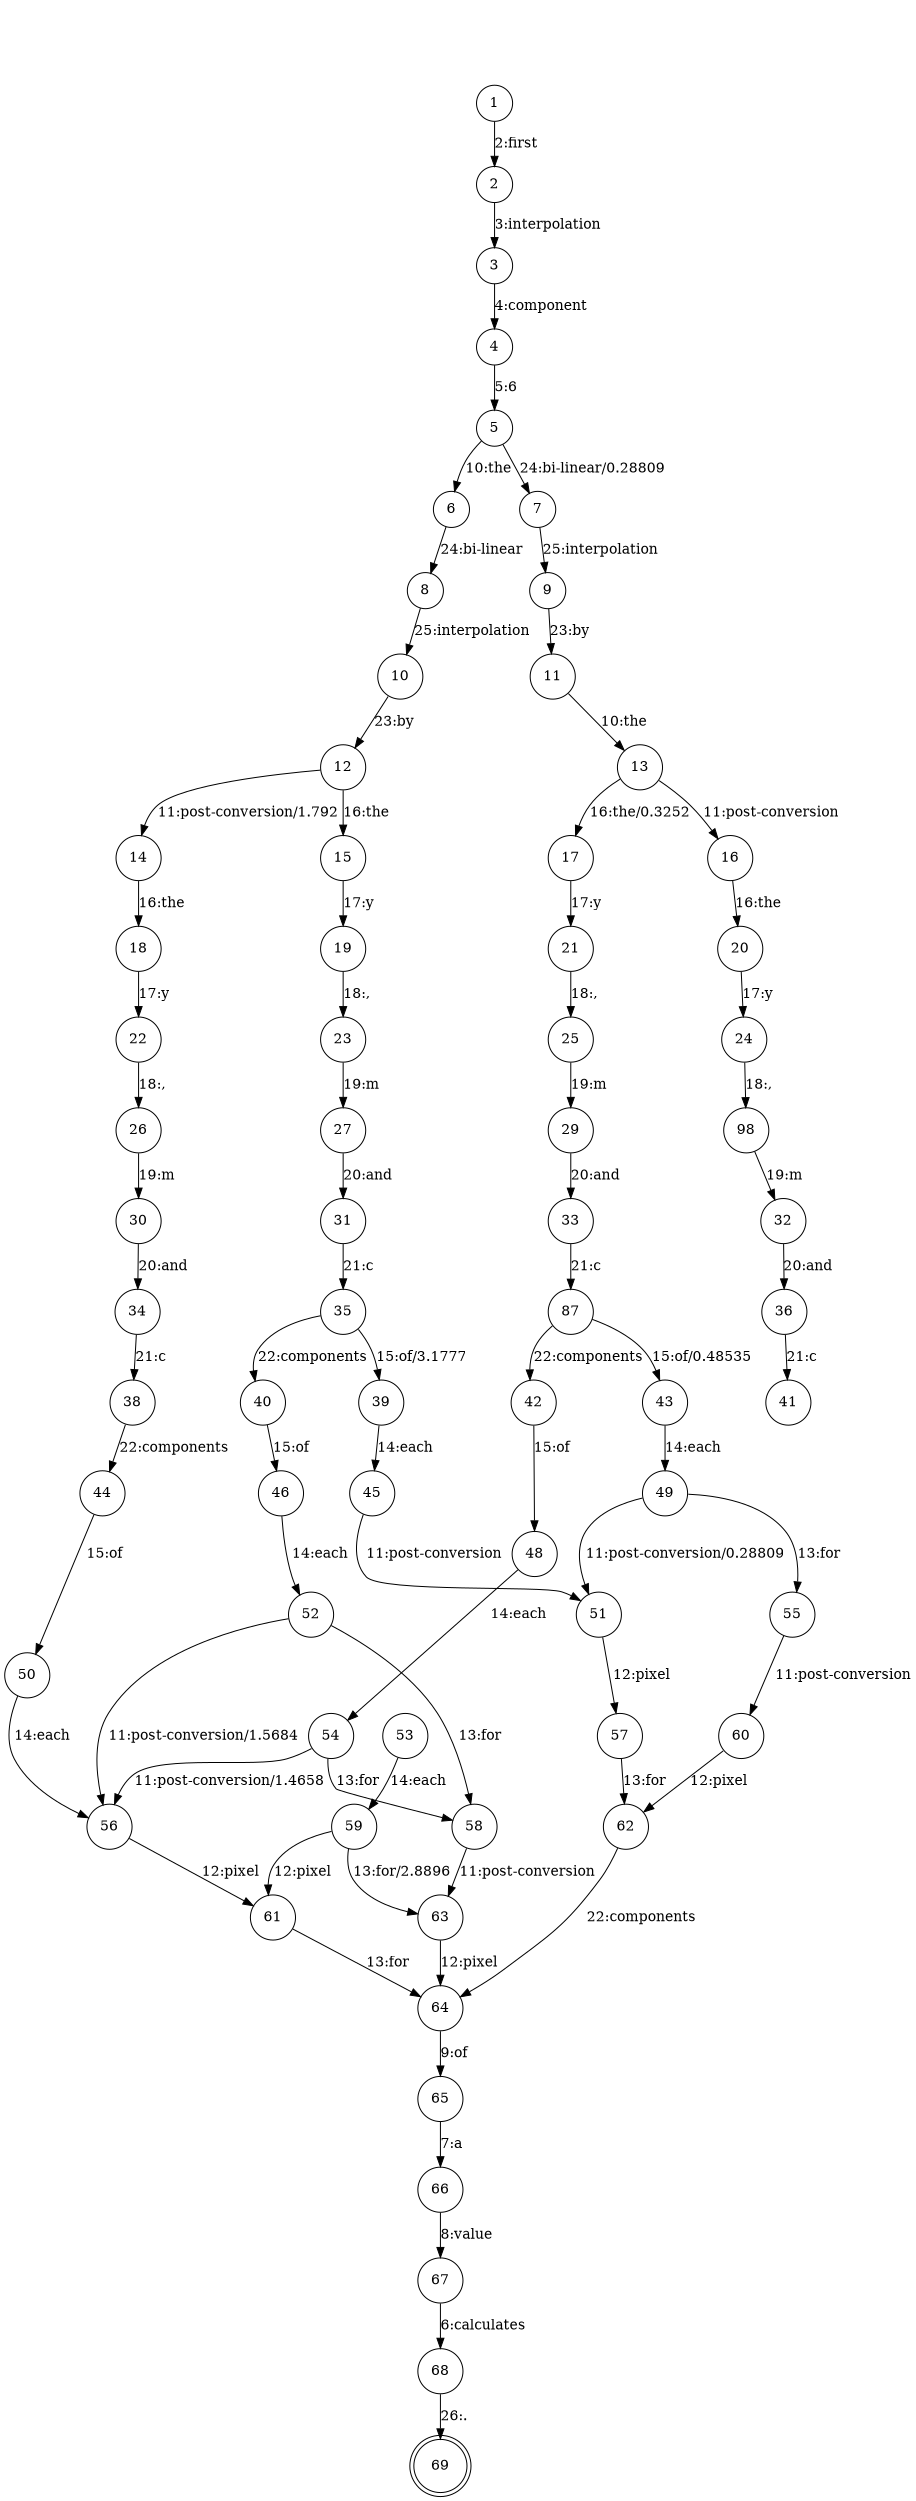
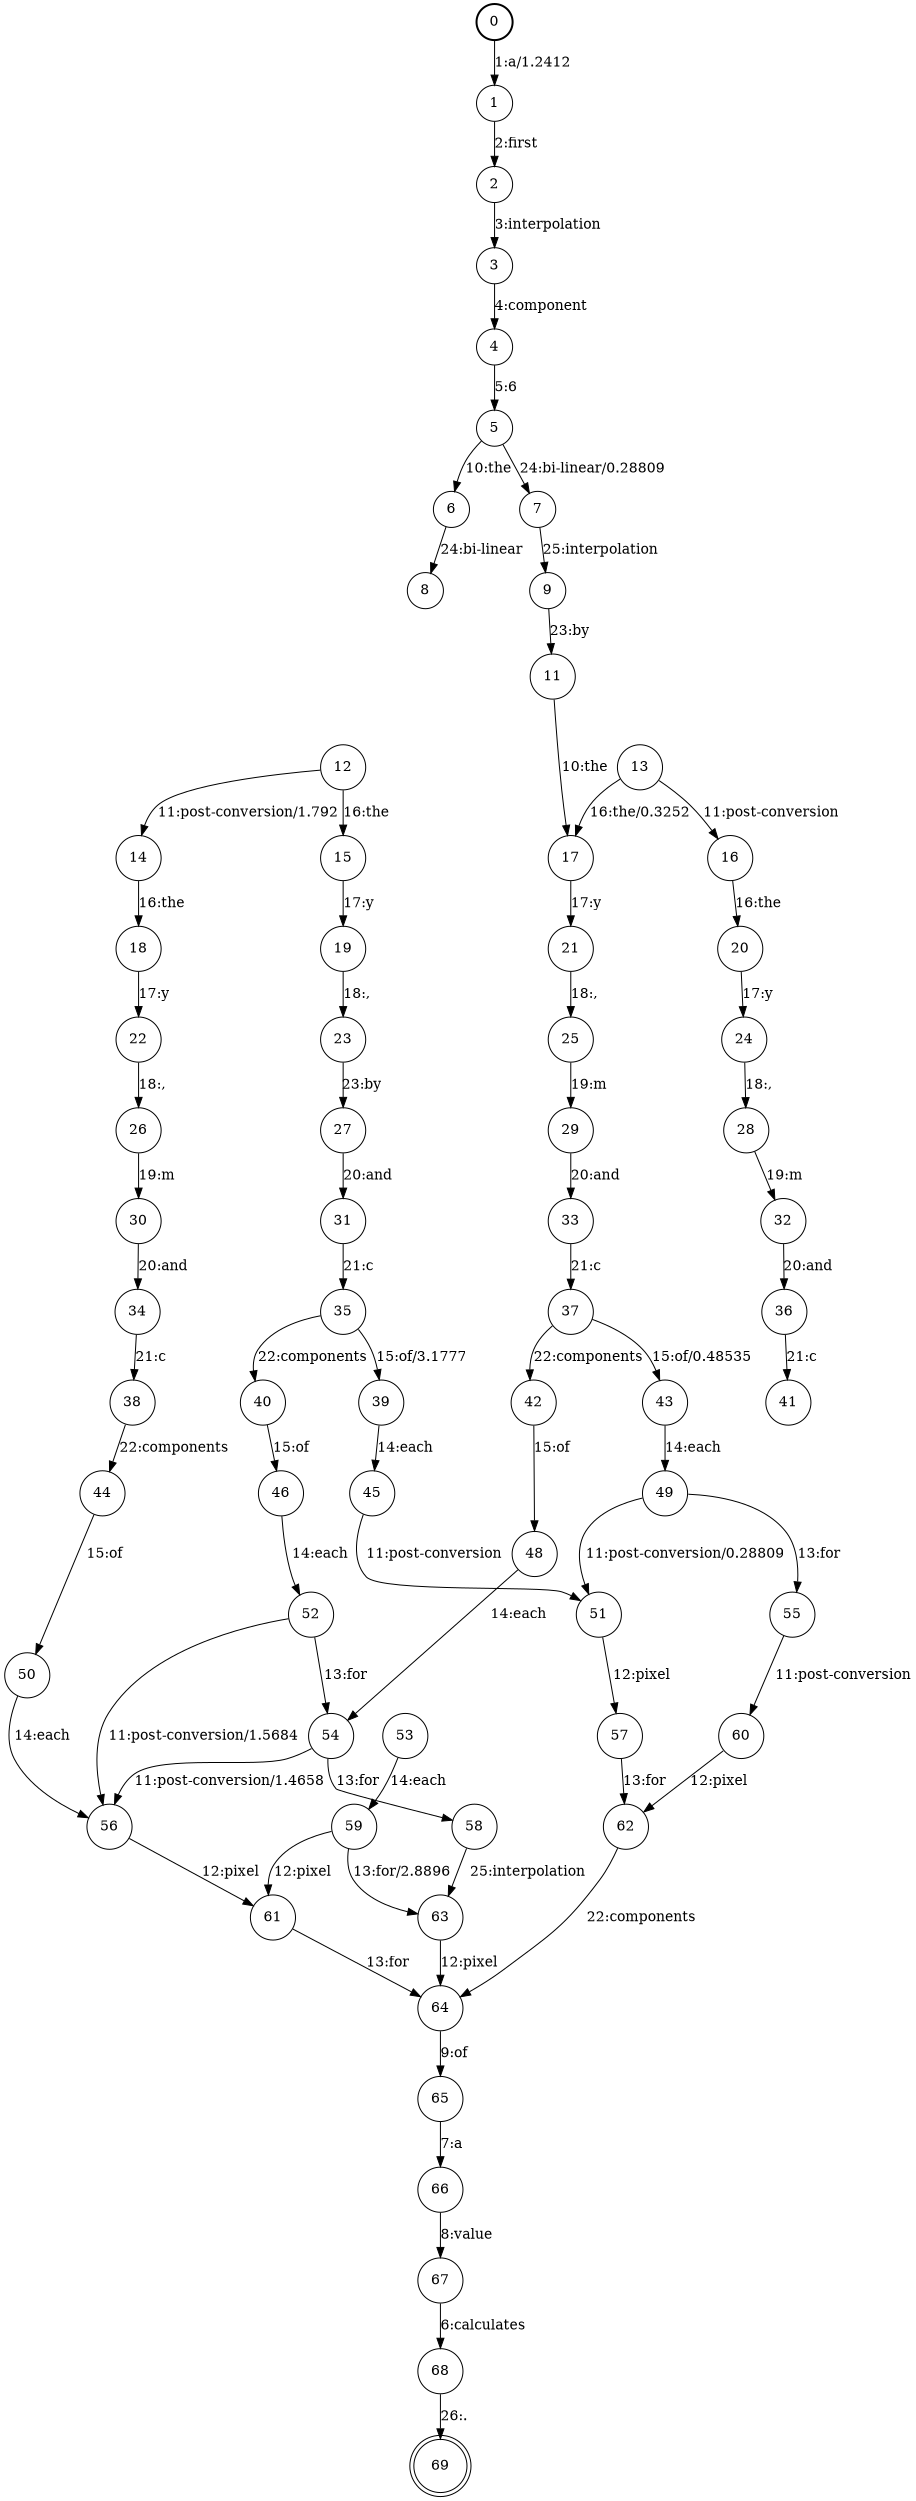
node "0": added
node "10": removed
edge "11" -> "13": now "11" -> "17"
edge "23" -> "27": label "19:m" -> "23:by"
node "98": label "98" -> "28"
node "87": label "87" -> "37"
edge "52" -> "58": now "52" -> "54"
edge "58" -> "63": label "11:post-conversion" -> "25:interpolation"
